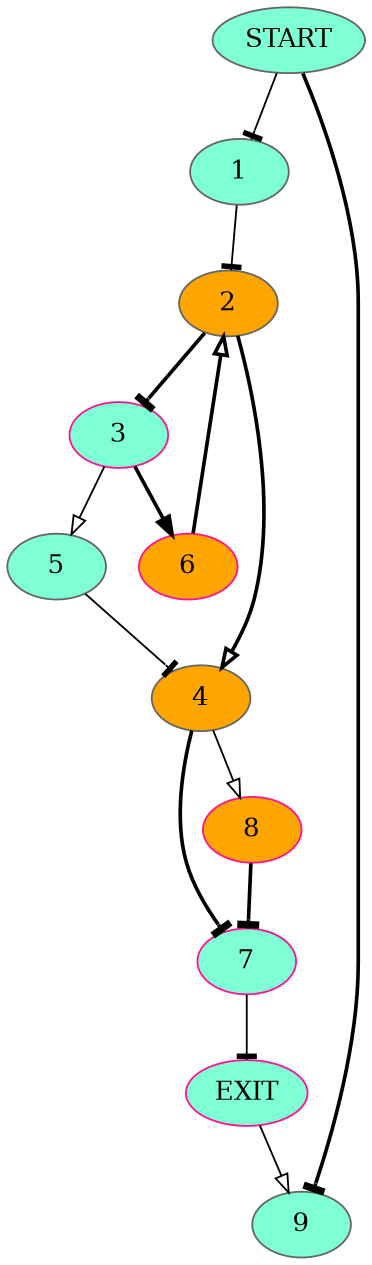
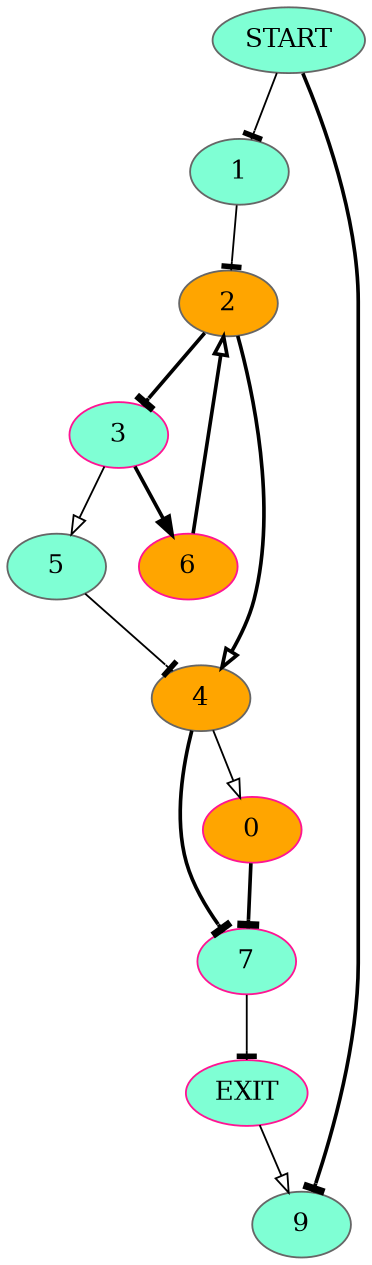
node "8": label "8" -> "0"
